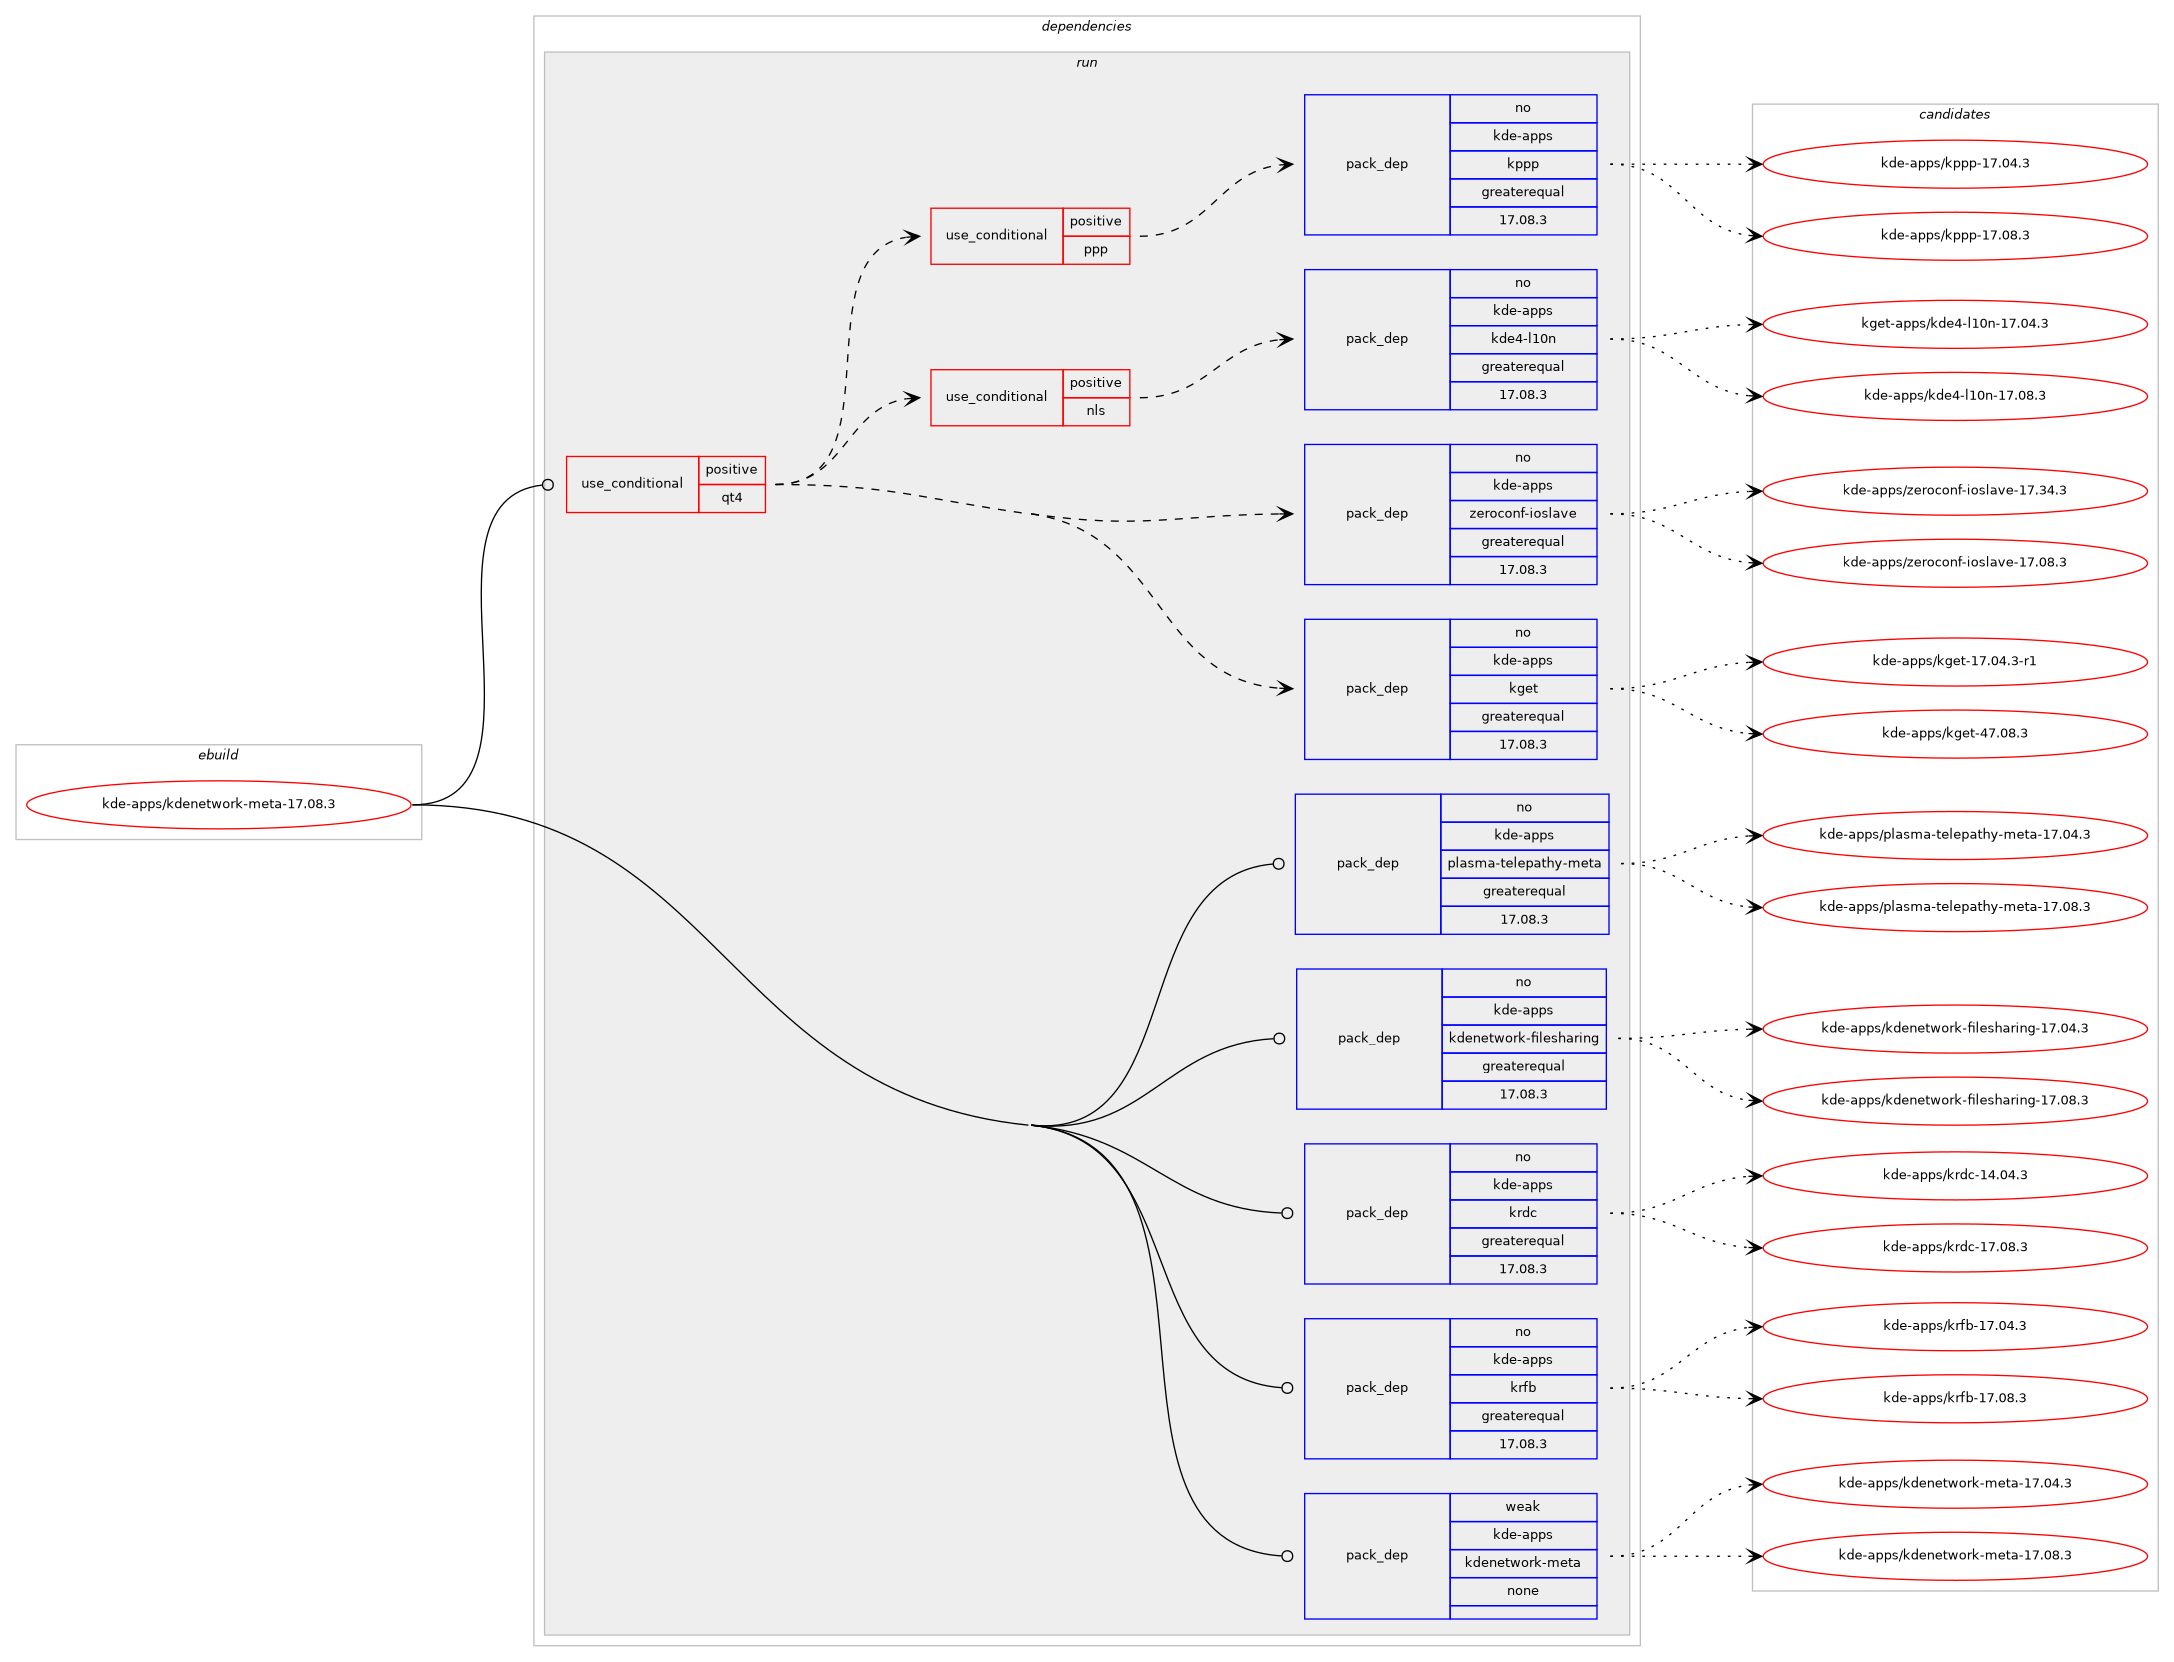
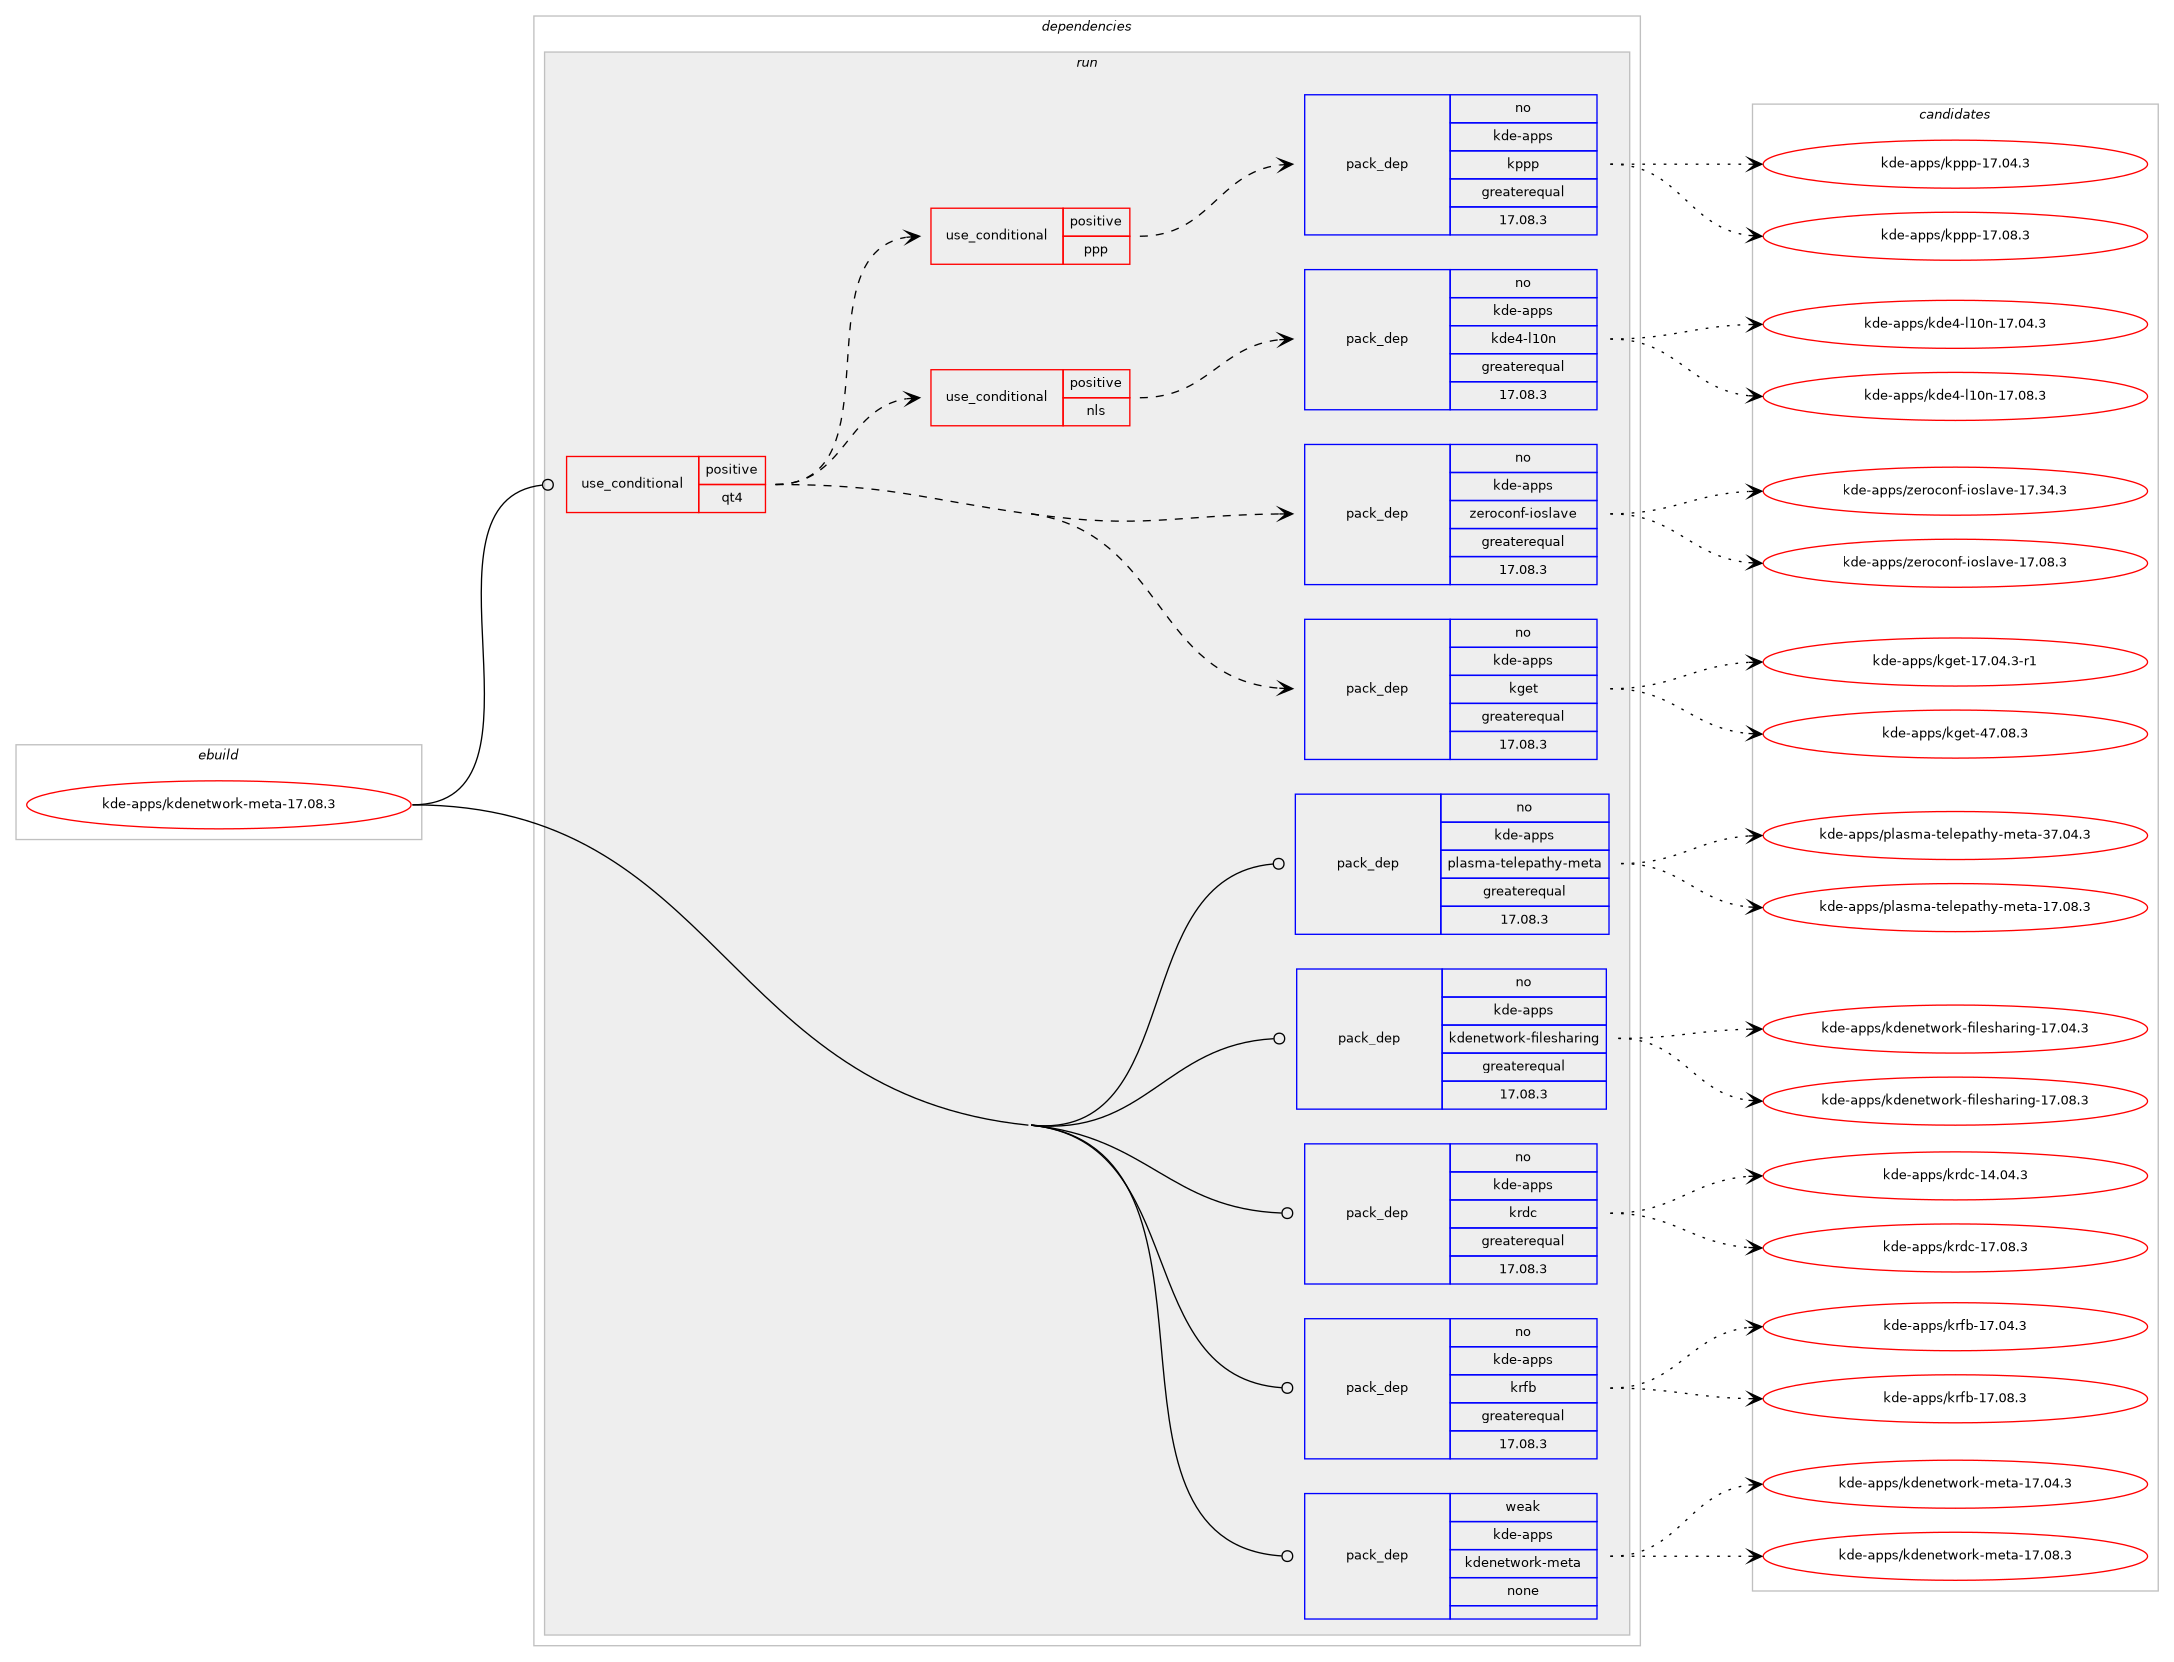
node "kget-apps/kde4-l10n-17.04.3": label "kget-apps/kde4-l10n-17.04.3" -> "kde-apps/kde4-l10n-17.04.3"
node "kde-apps/plasma-telepathy-meta-17.04.3": label "kde-apps/plasma-telepathy-meta-17.04.3" -> "kde-apps/plasma-telepathy-meta-37.04.3"
